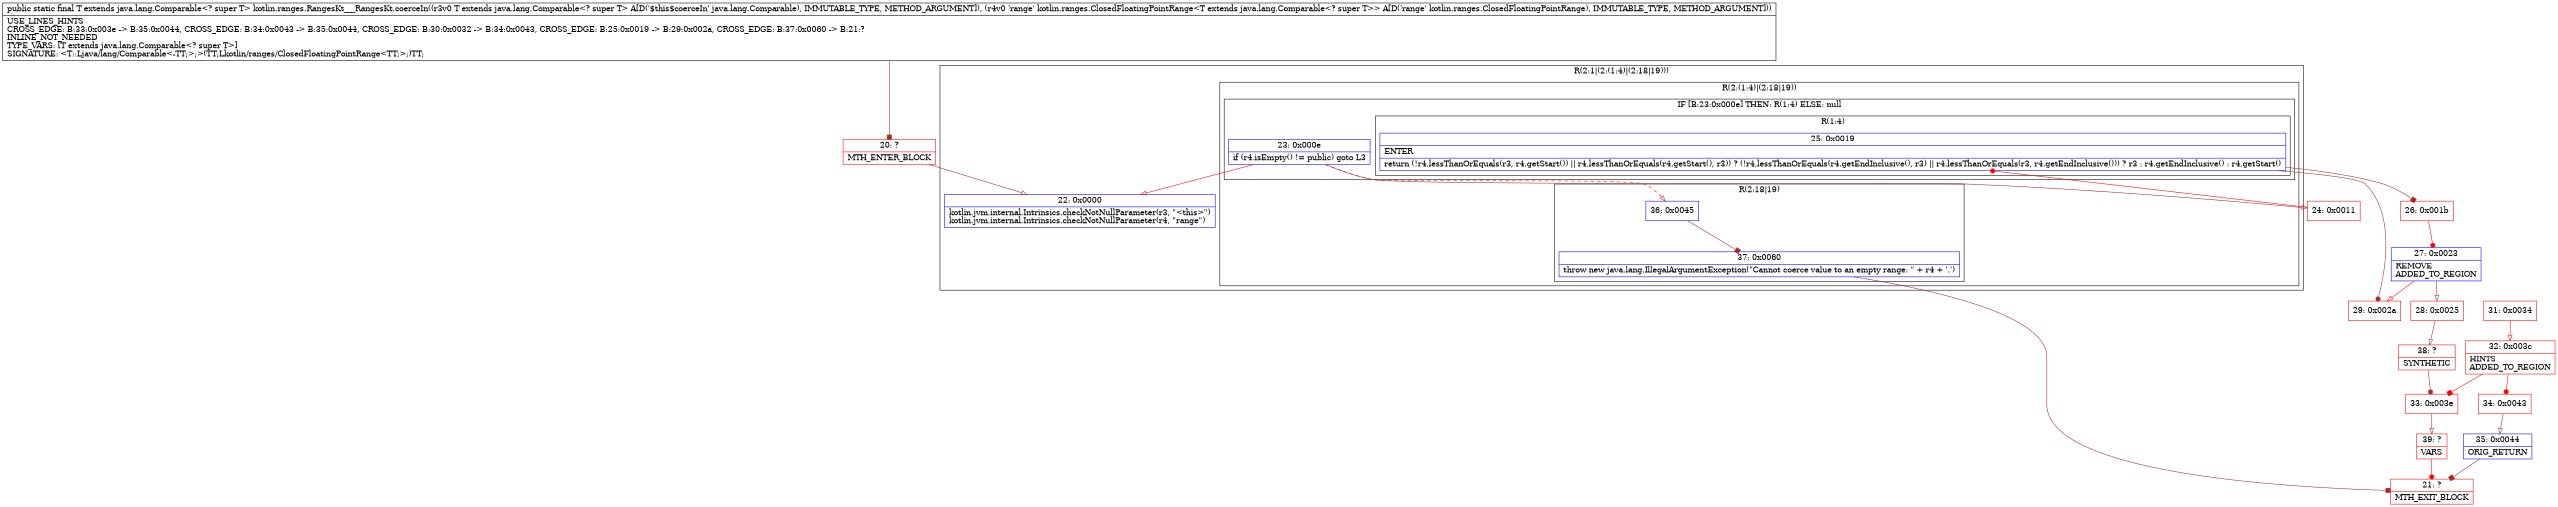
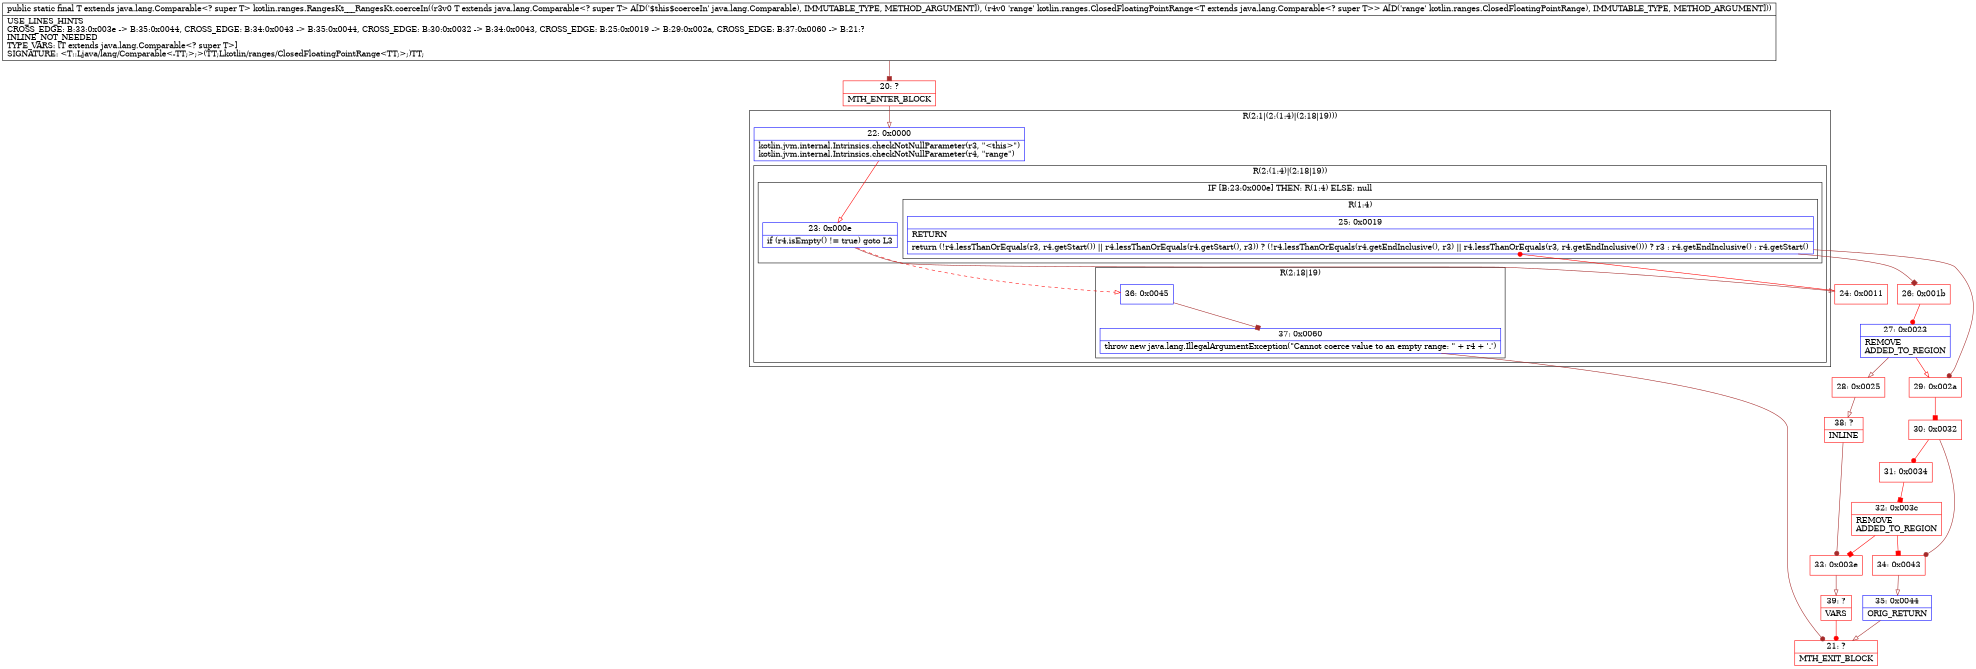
node "25: 0x0019": text "ENTER" -> "RETURN"
node "23: 0x000e": text "if (r4.isEmpty() != public) goto L3" -> "if (r4.isEmpty() != true) goto L3"
edge "23: 0x000e" -> "22: 0x0000": reversed
edge "31: 0x0034" -> "32: 0x003c": arrowhead onormal -> box
node "32: 0x003c": text "HINTS" -> "REMOVE"
node "38: ?": text "SYNTHETIC" -> "INLINE"
edge "32: 0x003c" -> "34: 0x0043": arrowhead dot -> box
node "30: 0x0032": added
edge "37: 0x0060" -> "21: ?": arrowhead box -> dot
edge "35: 0x0044" -> "21: ?": arrowhead box -> onormal
